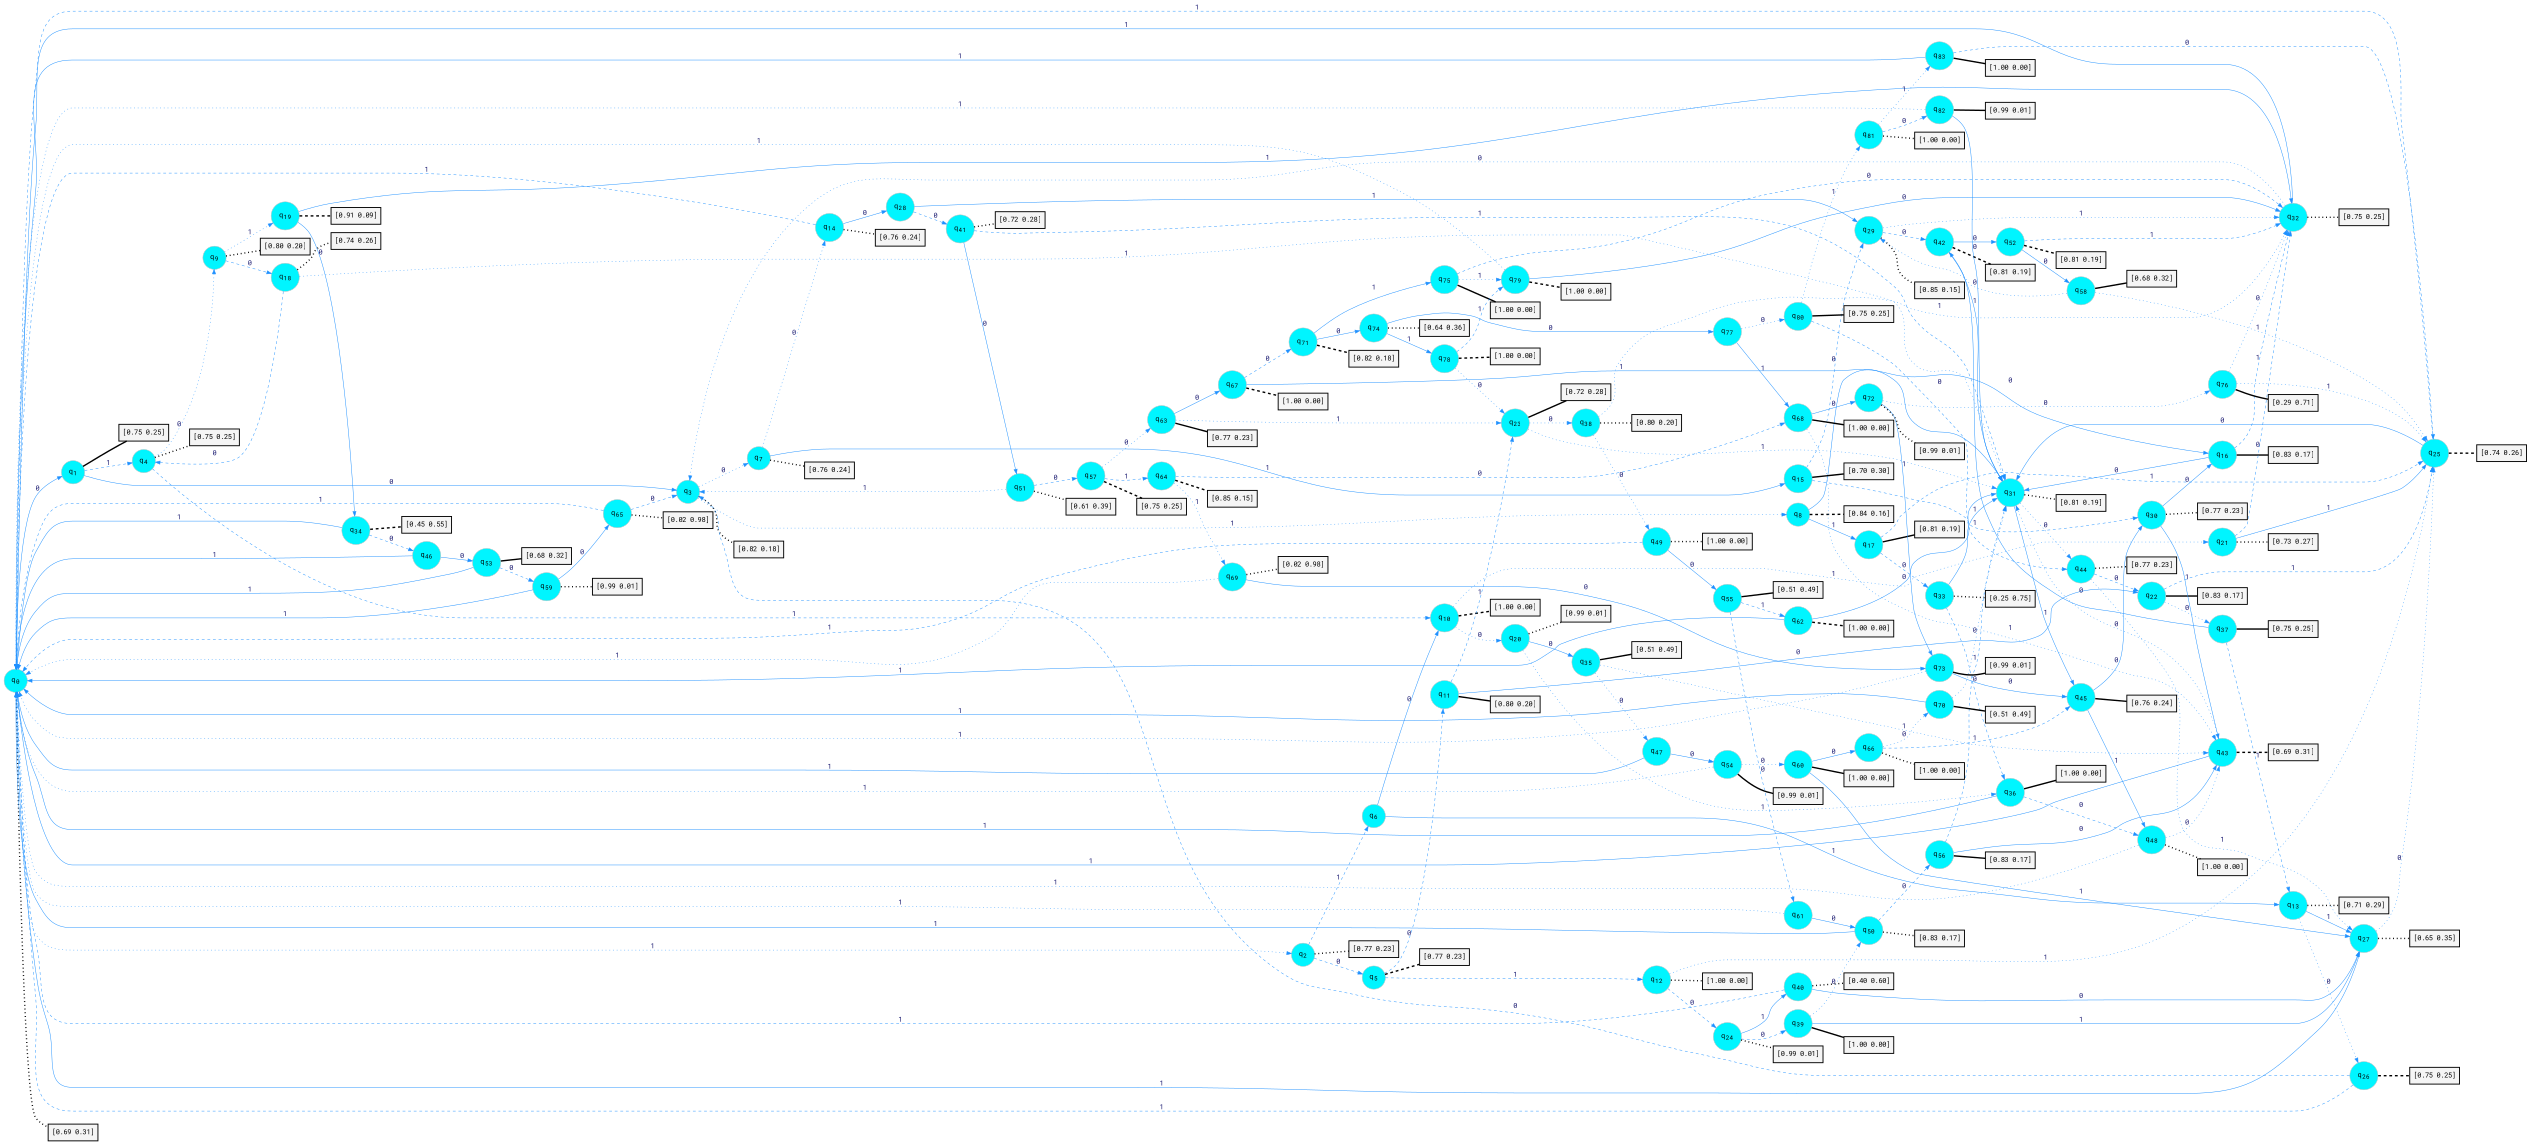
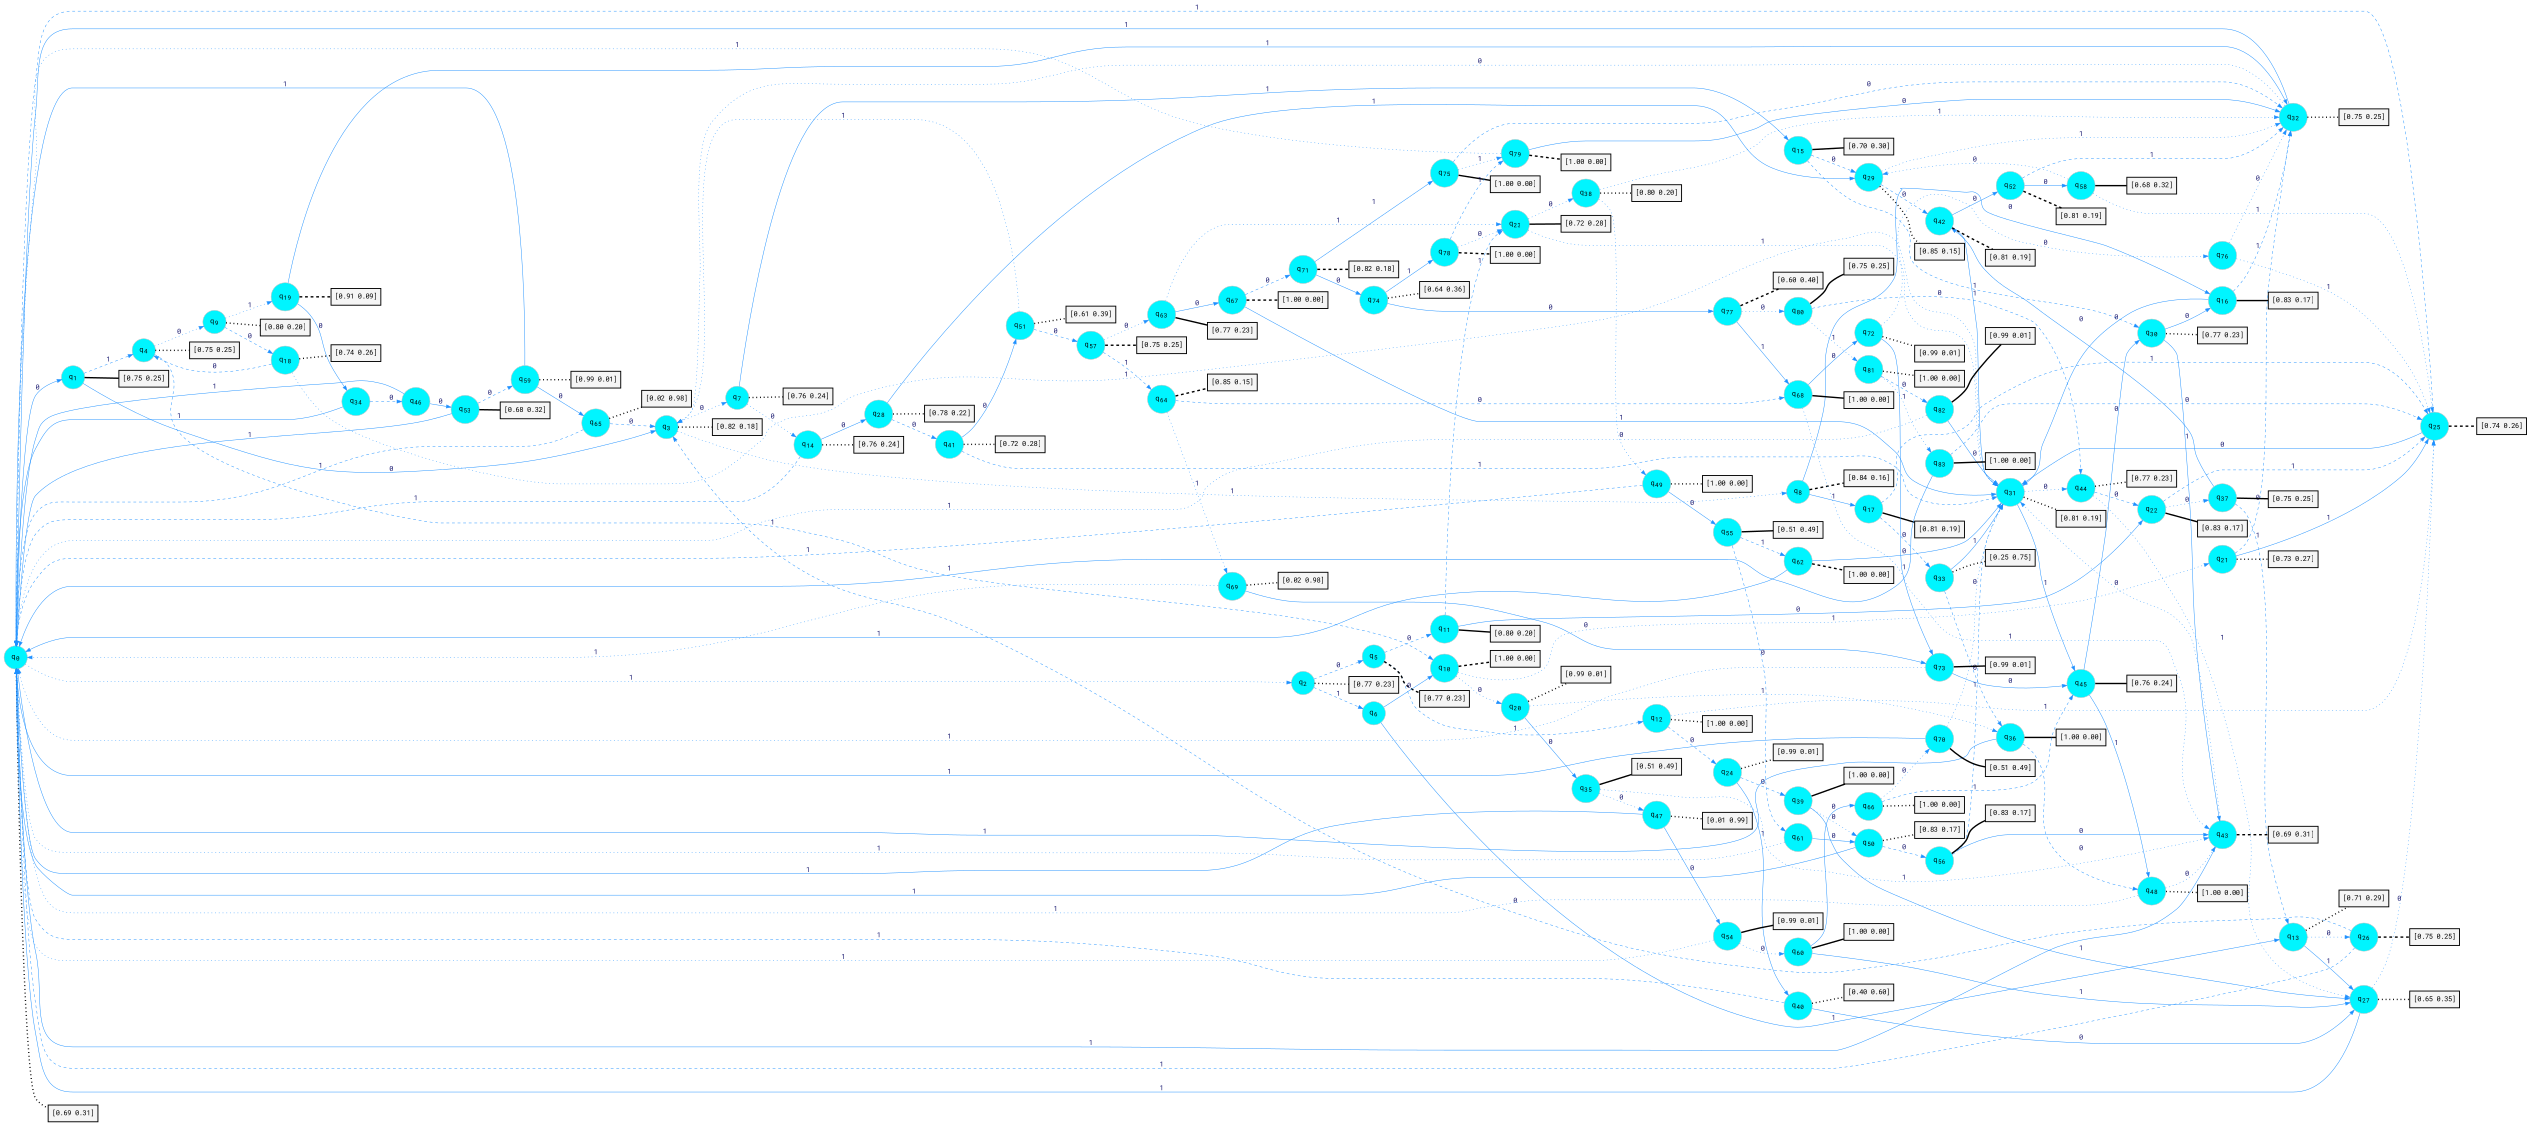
node "[0.60 0.40]": added
node "[0.29 0.71]": removed
node "[0.78 0.22]": added
node "[0.45 0.55]": removed
node "[0.01 0.99]": added
